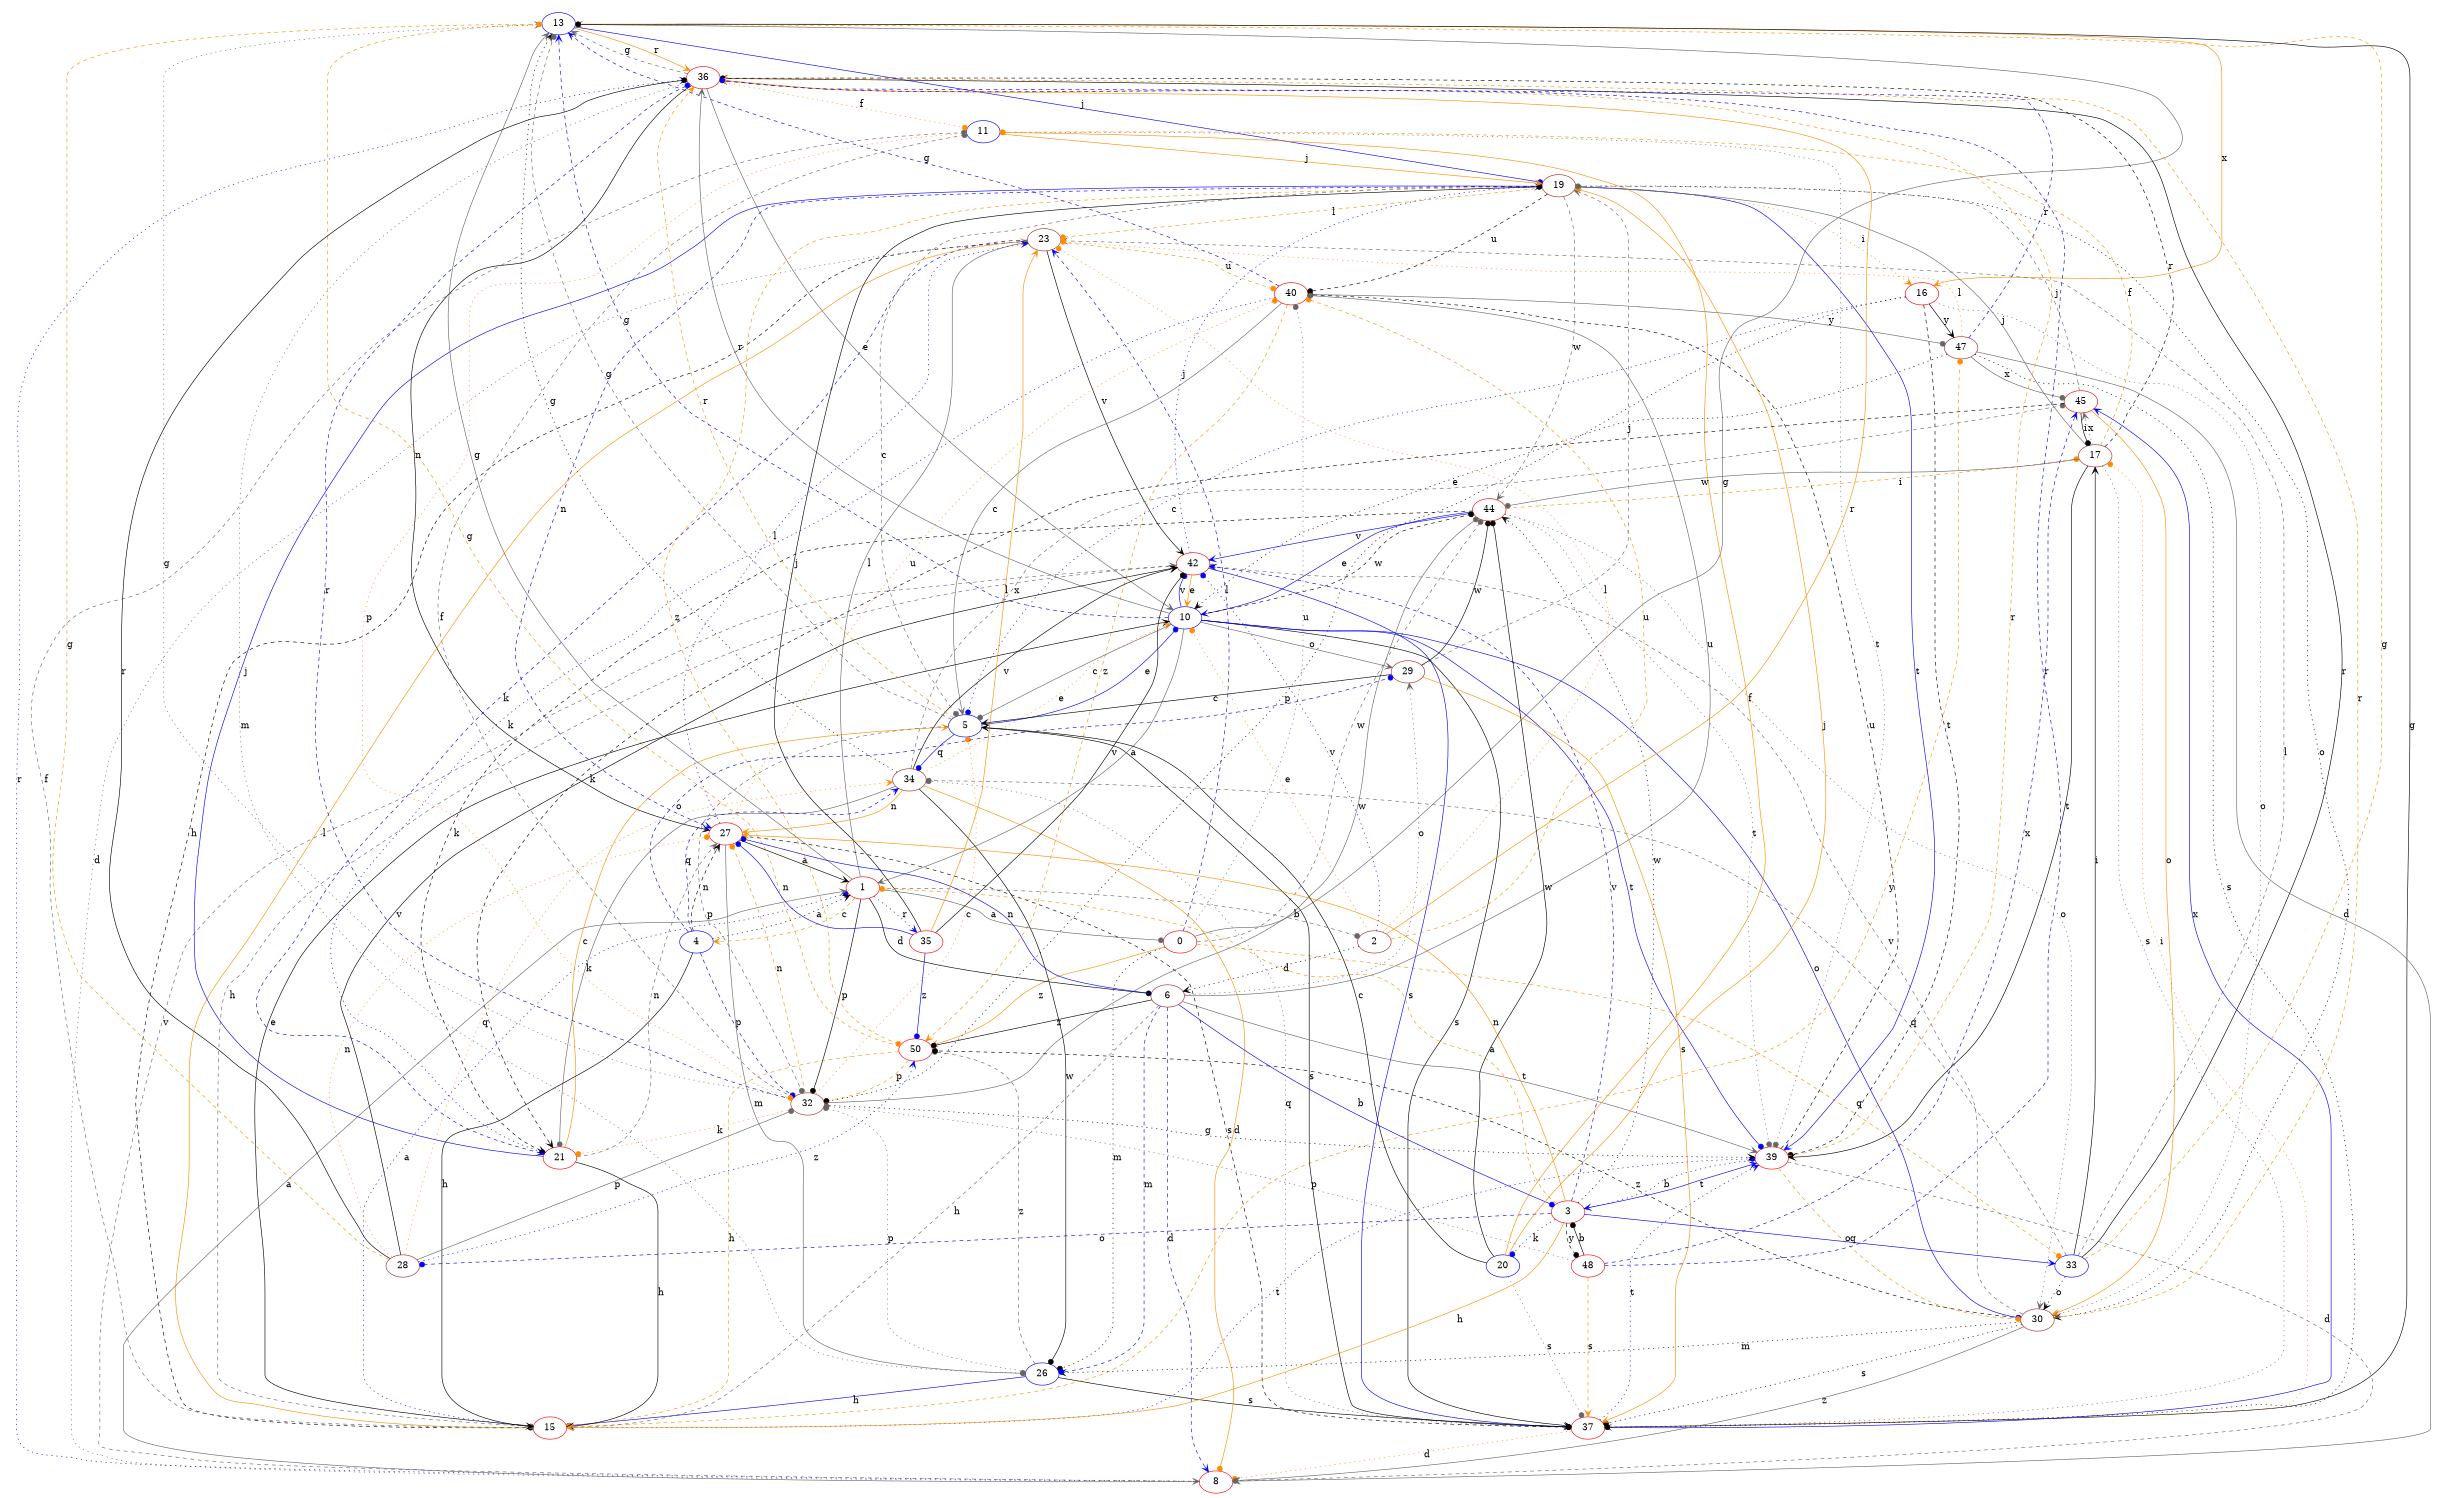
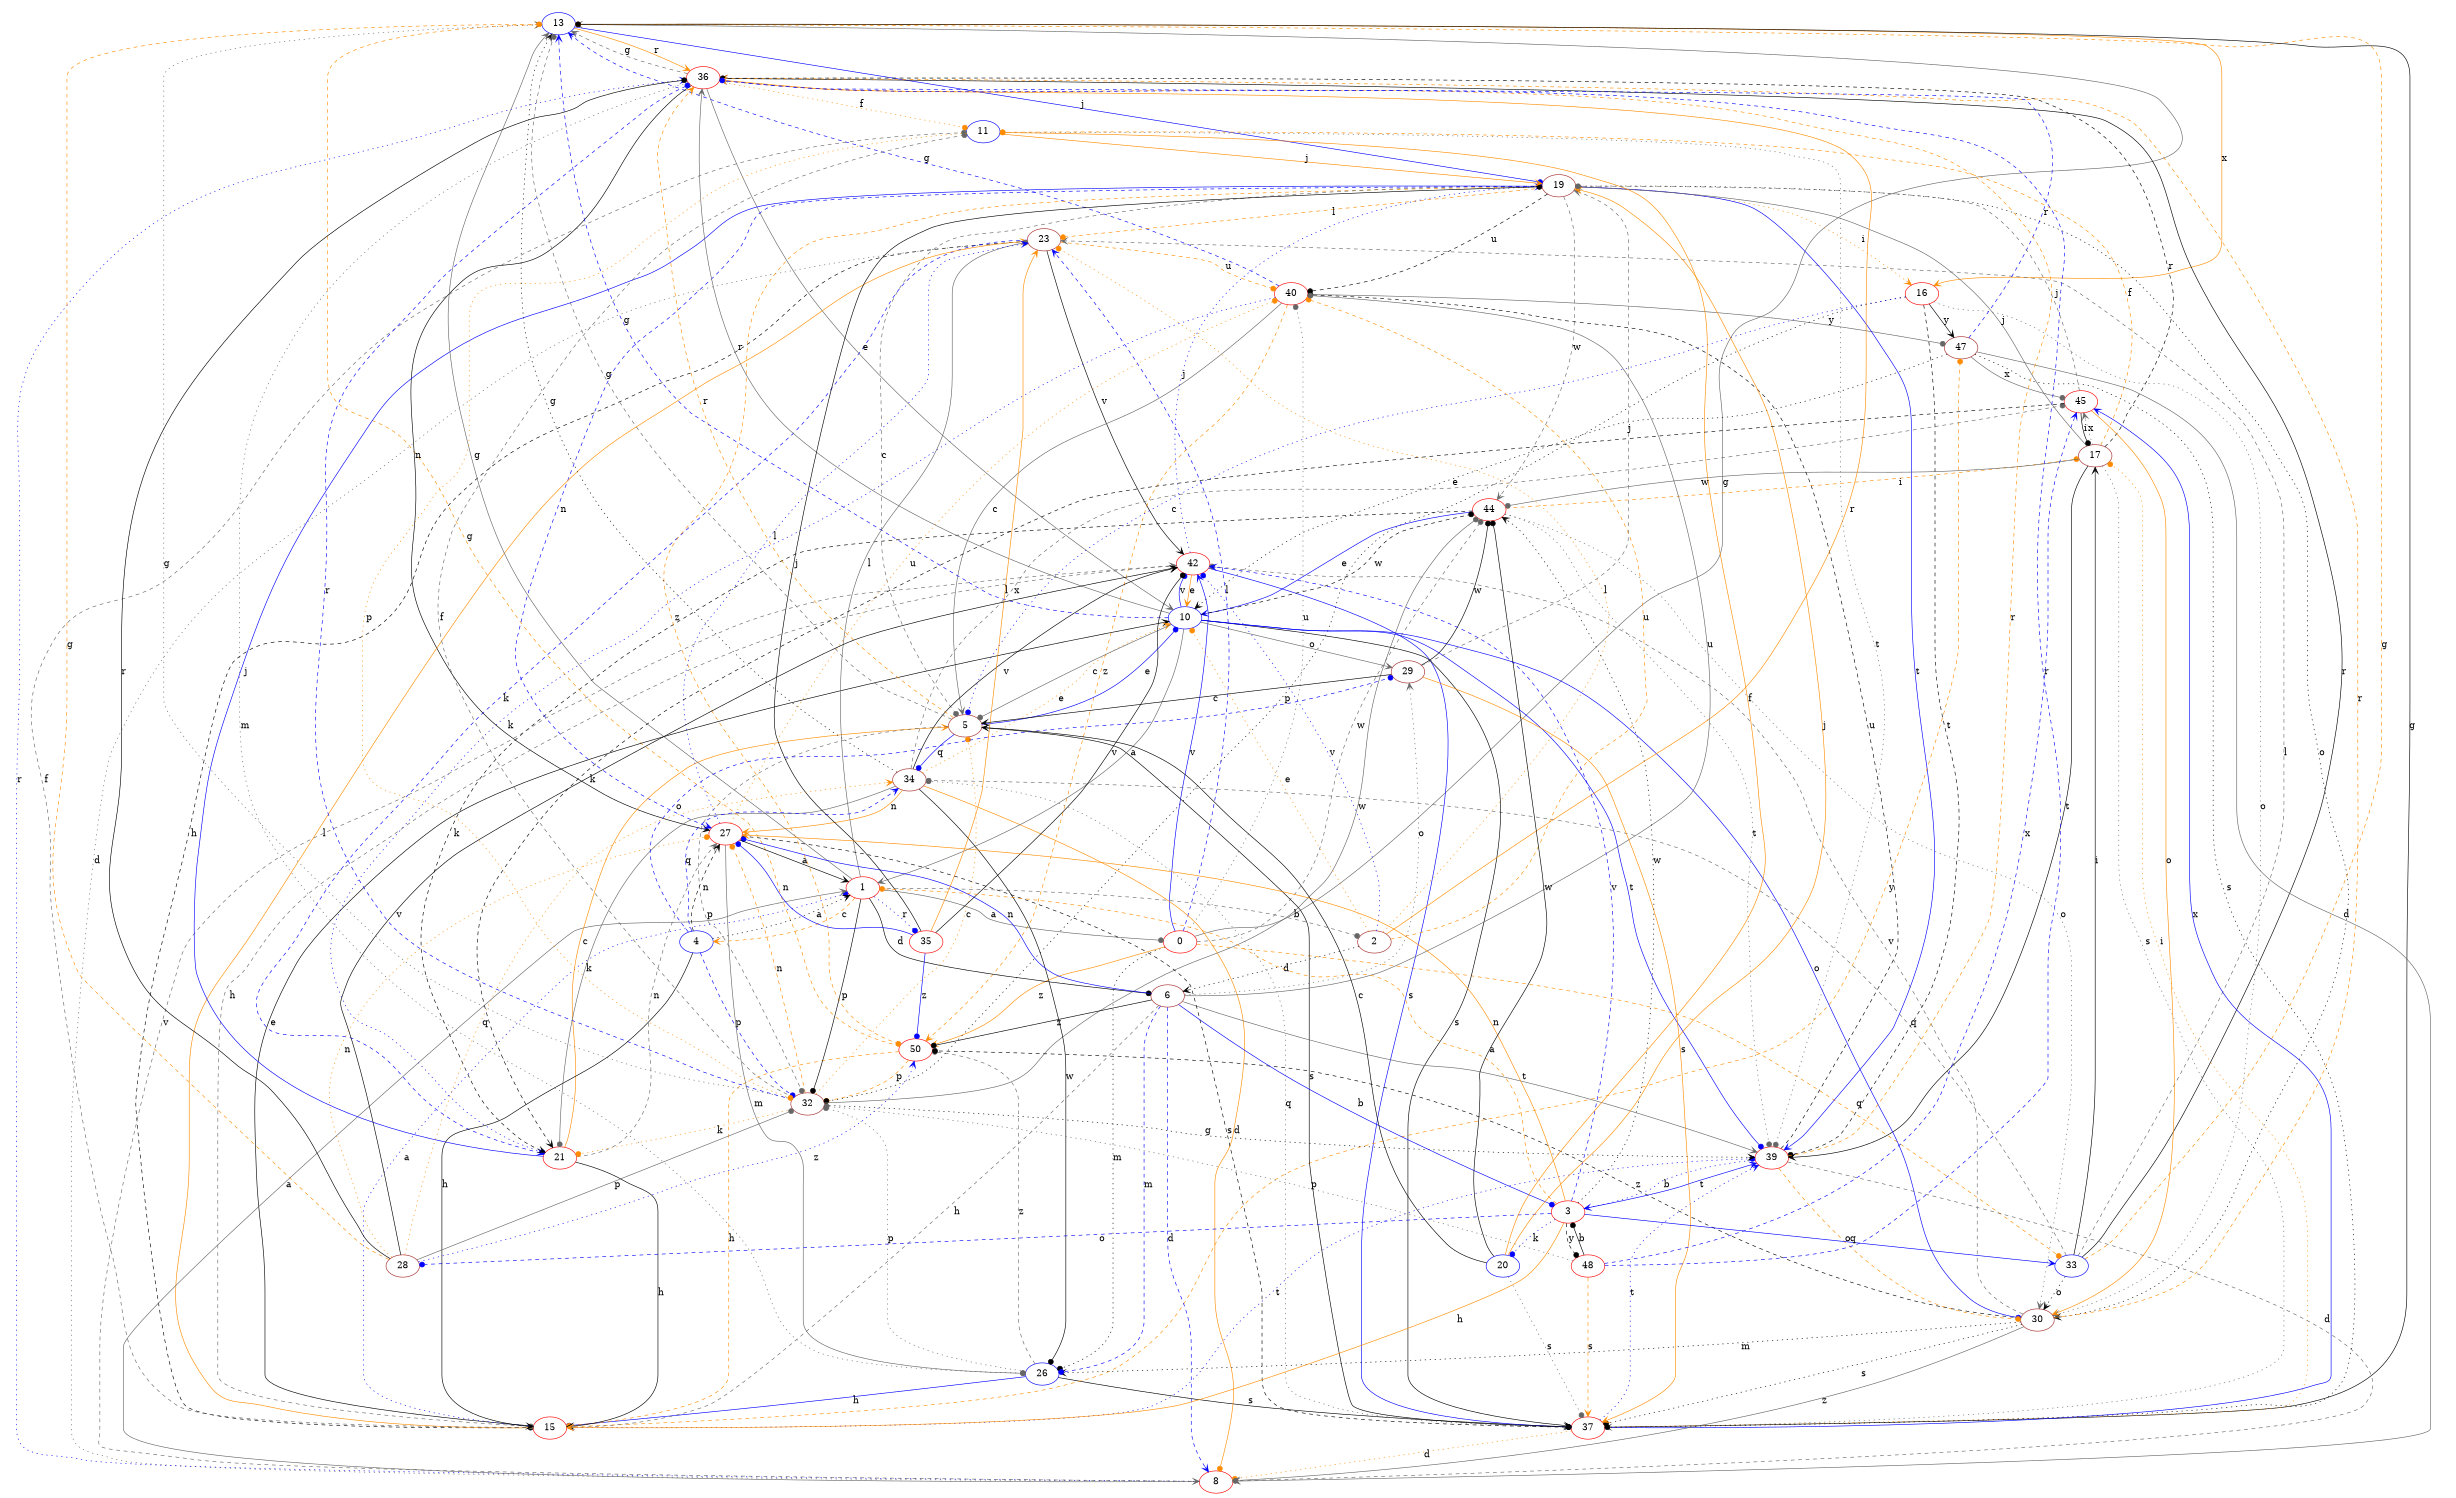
edge "47" -> "23": removed, label "l"
edge "44" -> "42": now "0" -> "42"
node "5": color blue -> brown
edge "1" -> "35": arrowhead vee -> dot
